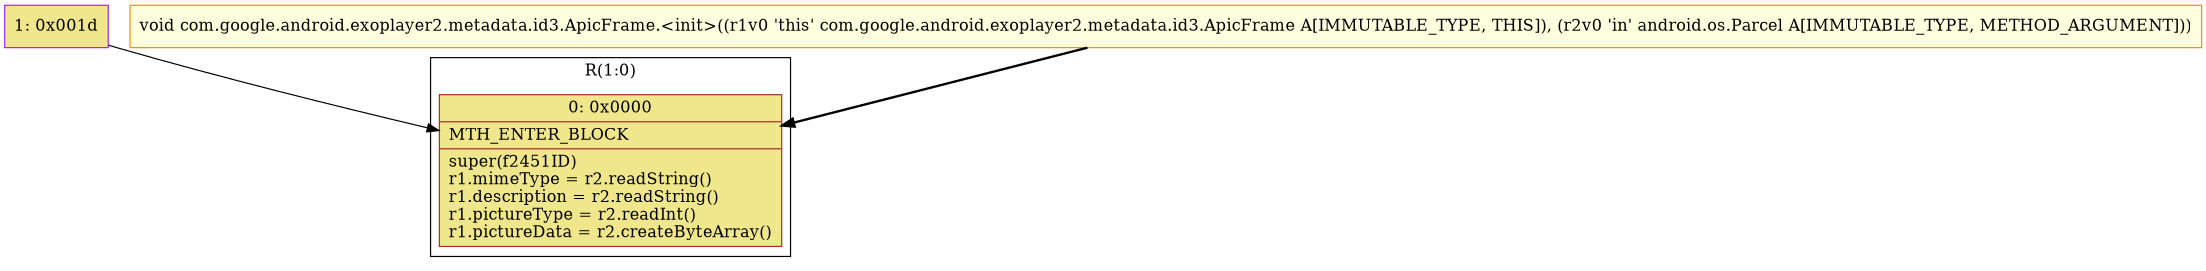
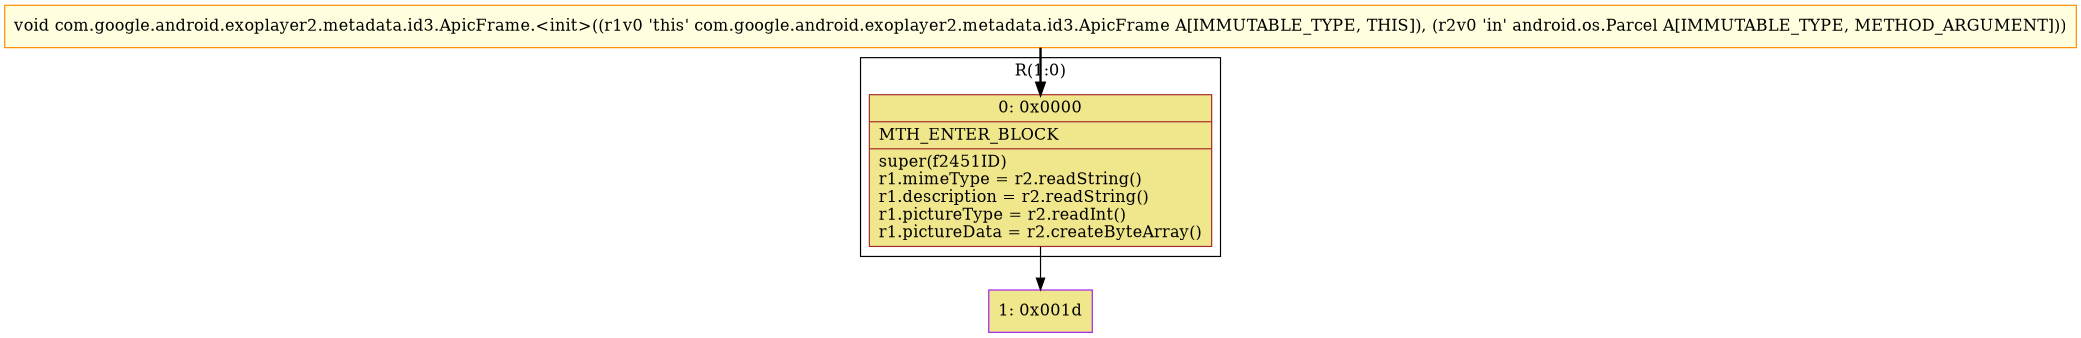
edge "1: 0x001d" -> "0: 0x0000": reversed
